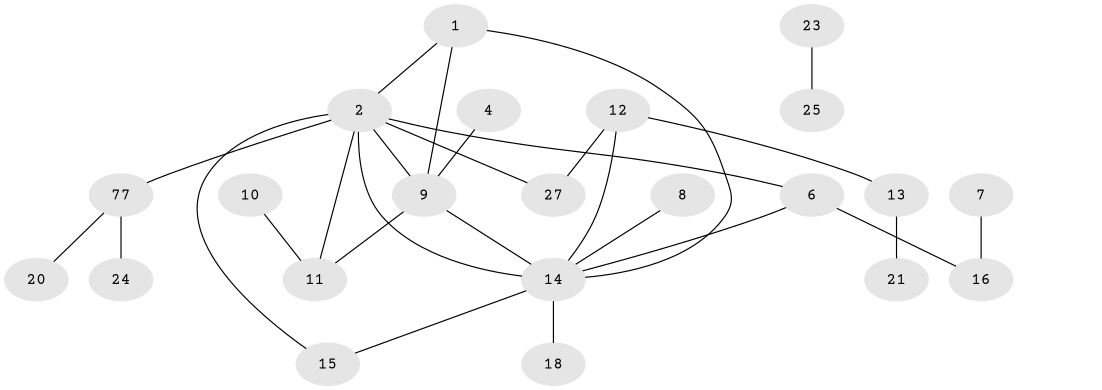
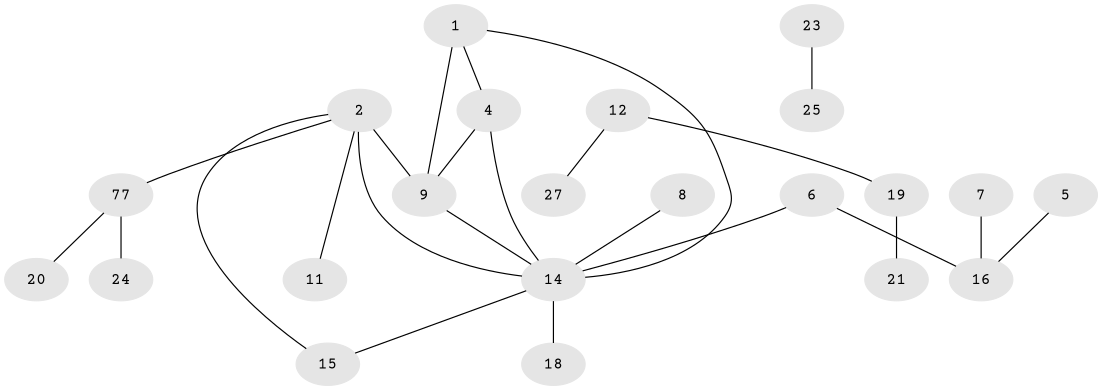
edge "1" -- "2": now "1" -- "4"
edge "2" -- "27": removed
edge "2" -- "6": removed
node "10": removed
node "13": label "13" -> "19"
node "5": added
edge "12" -- "14": now "4" -- "14"
edge "9" -- "11": removed
